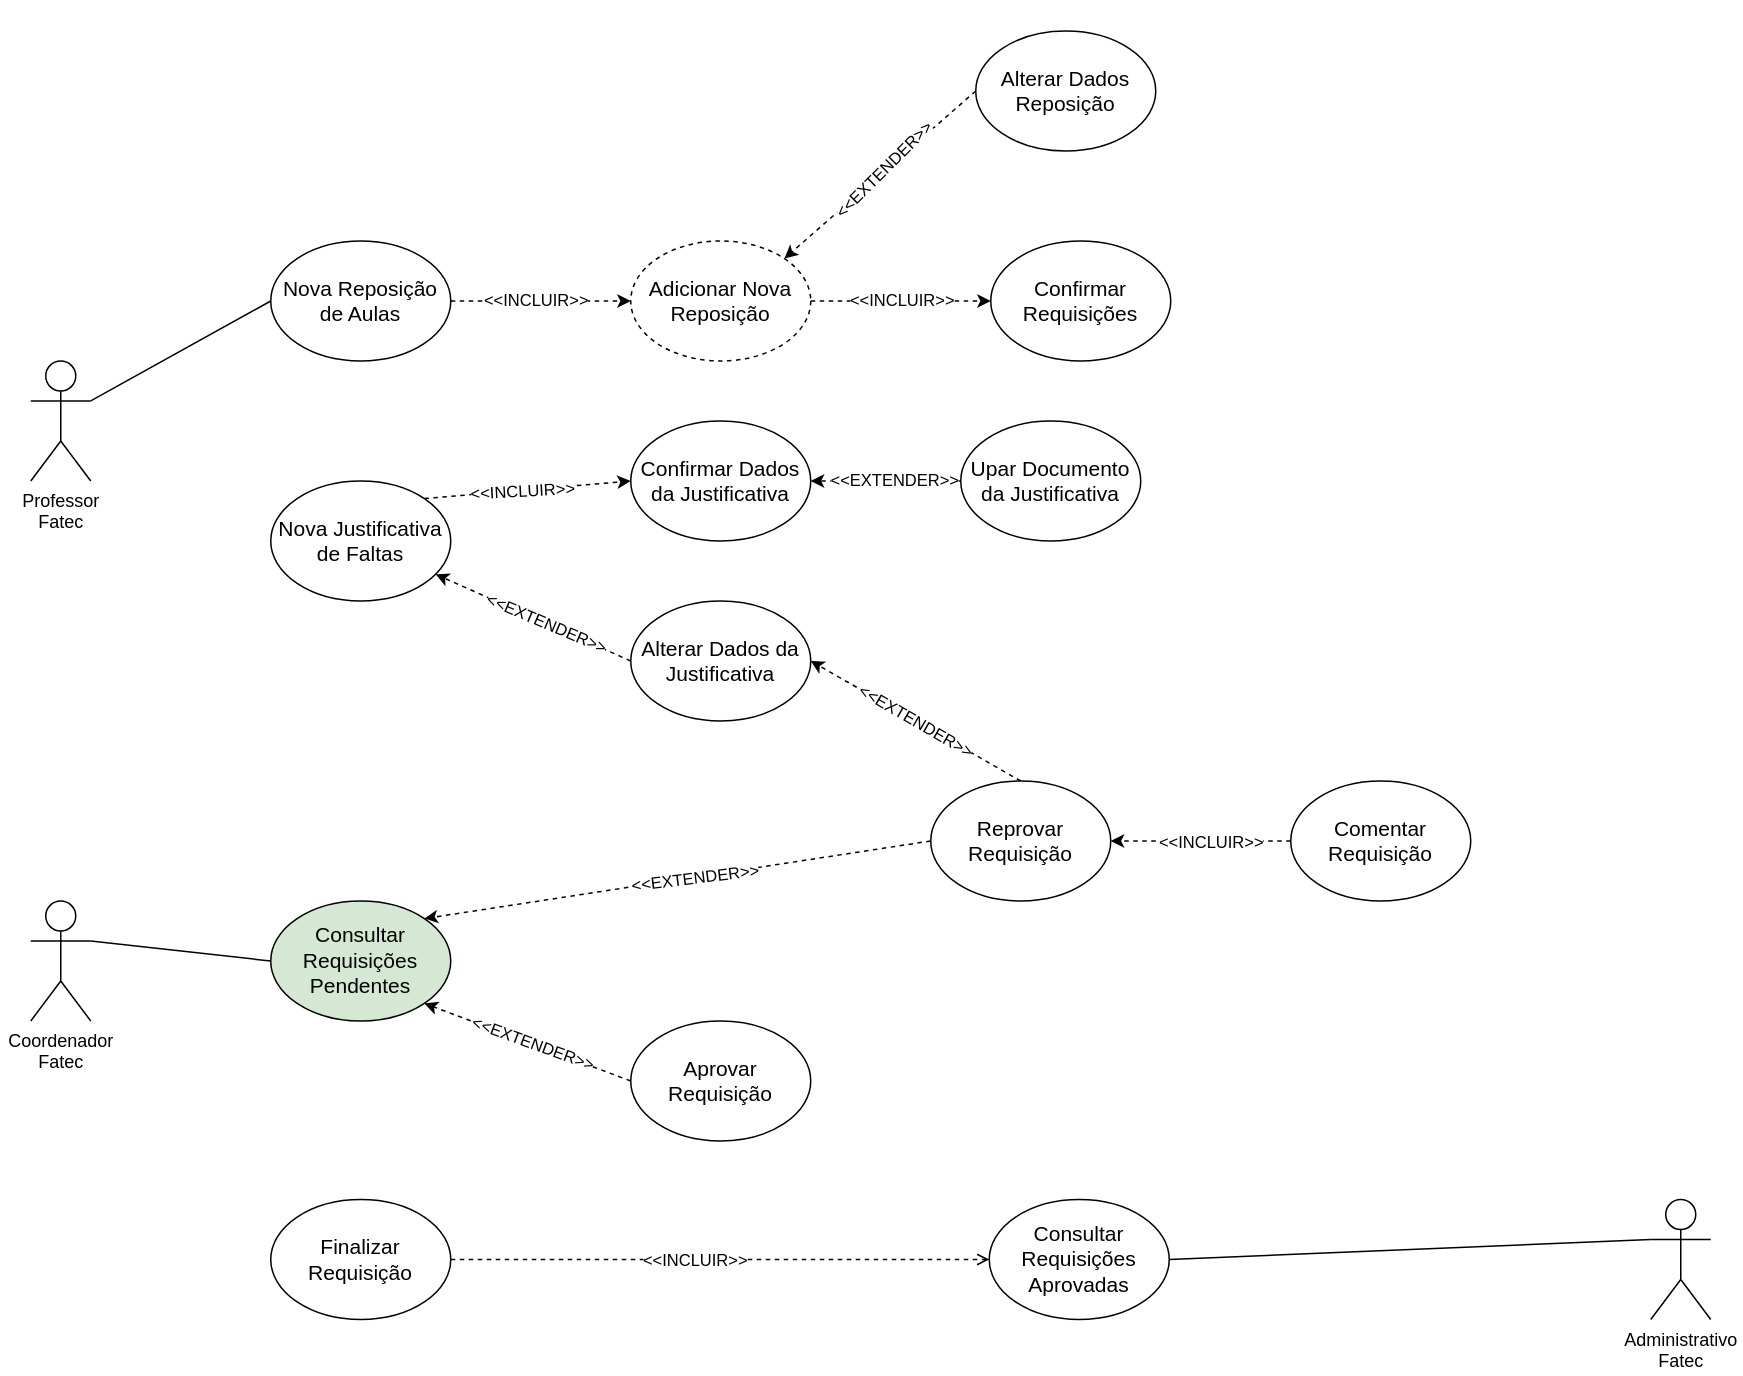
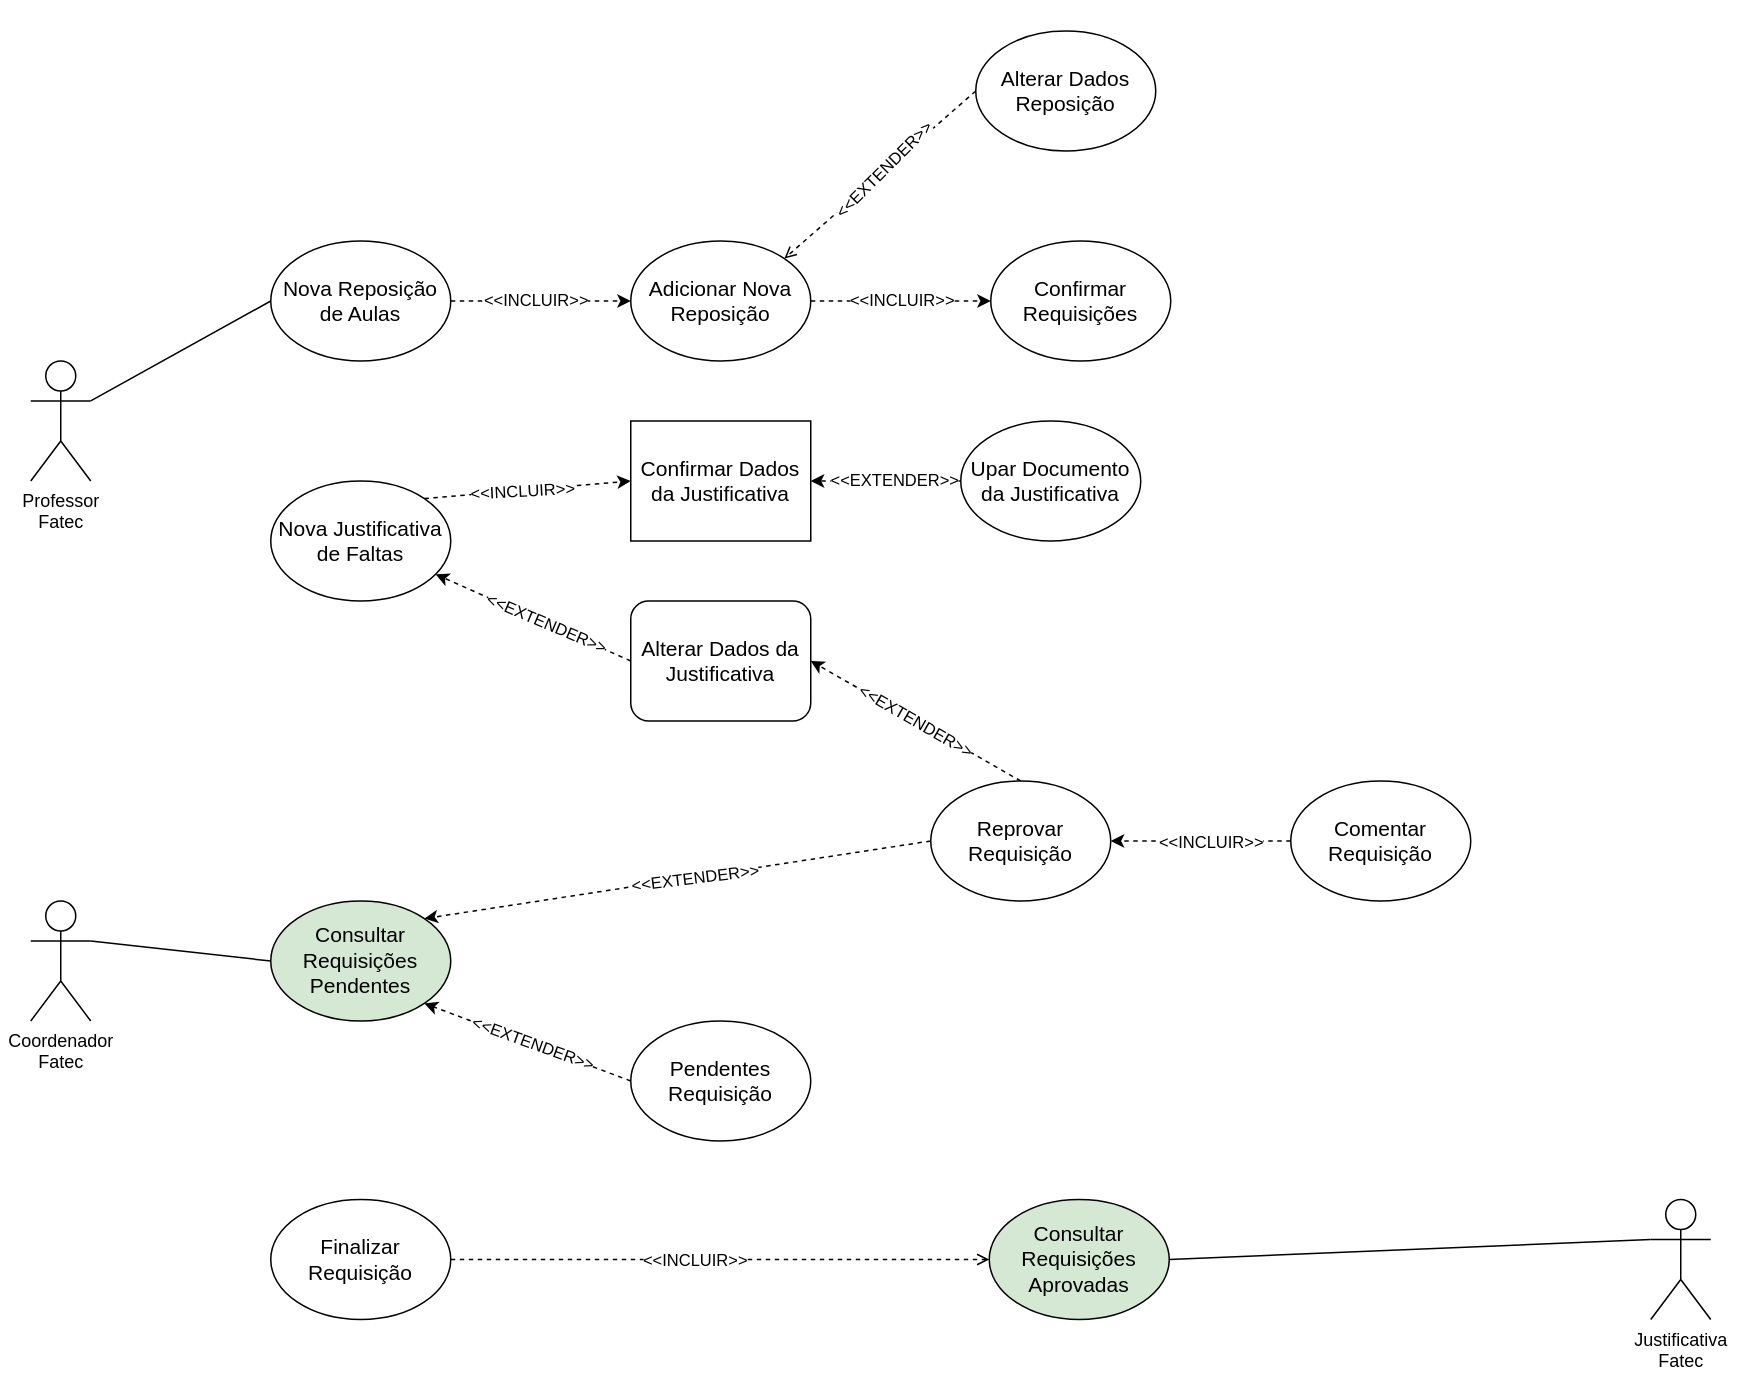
edge "Alterar Dados Reposição" -> "Adicionar Nova Reposição": arrowhead classic -> open
node "Adicionar Nova Reposição": style dashed -> solid
node "Confirmar Dados da Justificativa": shape ellipse -> rectangle
node "Alterar Dados da Justificativa": shape ellipse -> rounded rectangle
node "Aprovar Requisição": label "Aprovar Requisição" -> "Pendentes Requisição"
node "Consultar Requisições Aprovadas": fillcolor #ffffff -> #d5e8d4
node "Administrativo Fatec": label "Administrativo Fatec" -> "Justificativa Fatec"
